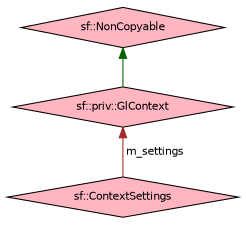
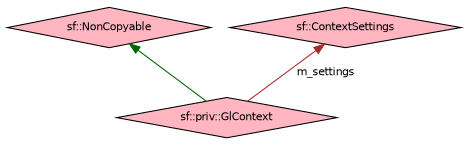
edge "sf::ContextSettings" -> "sf::priv::GlContext": reversed
